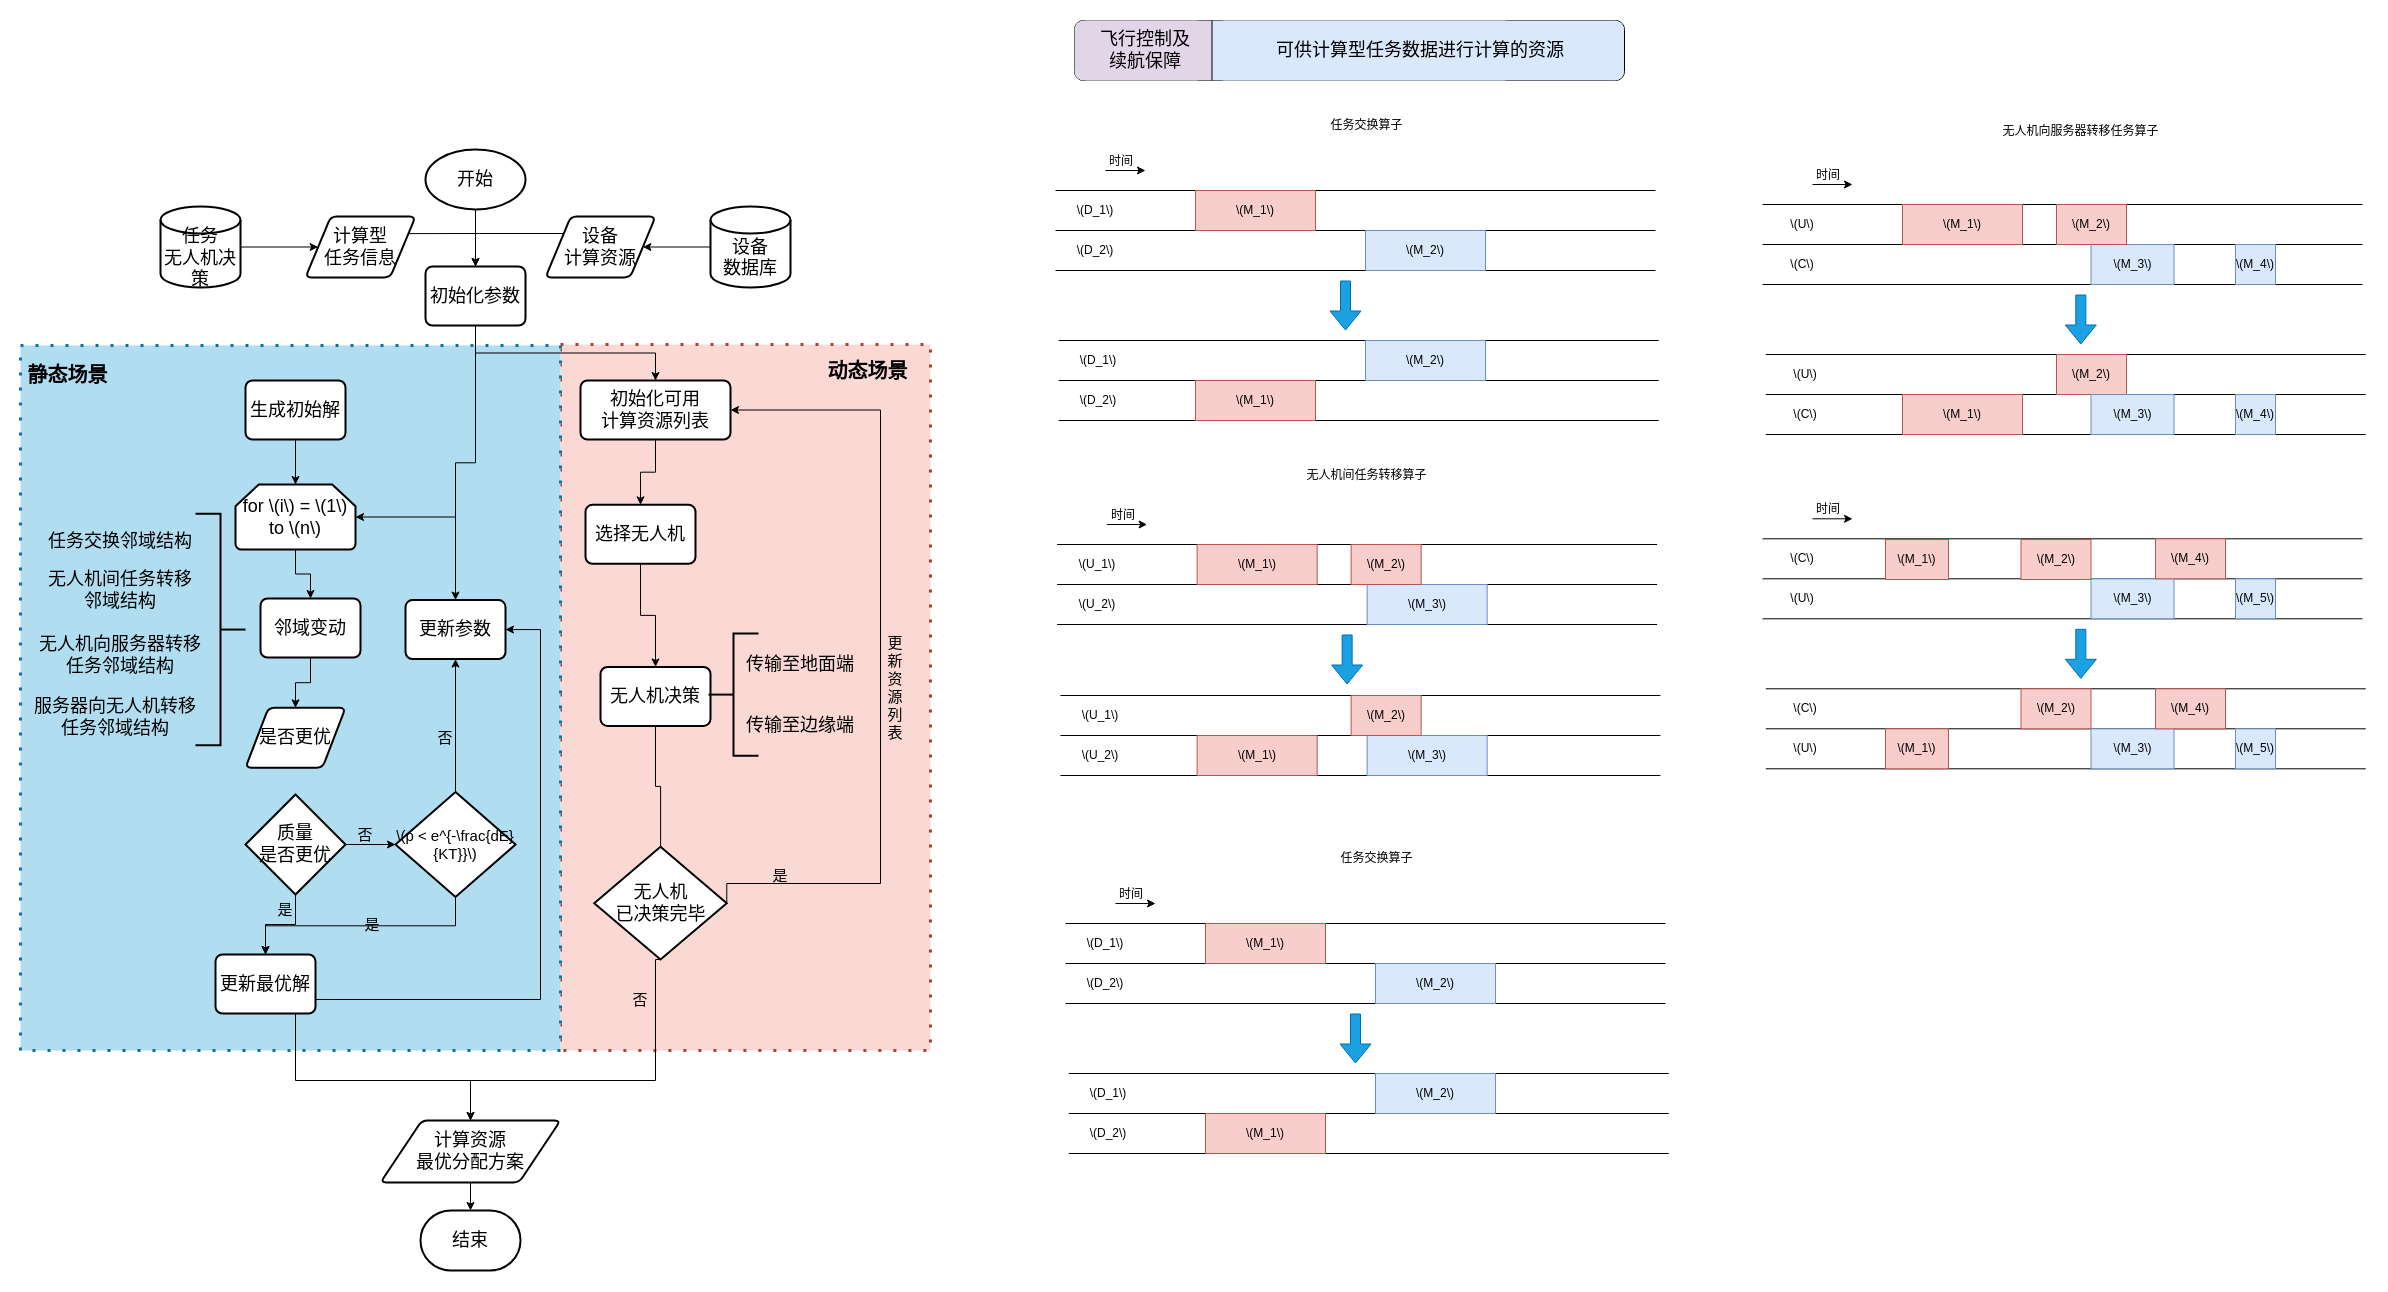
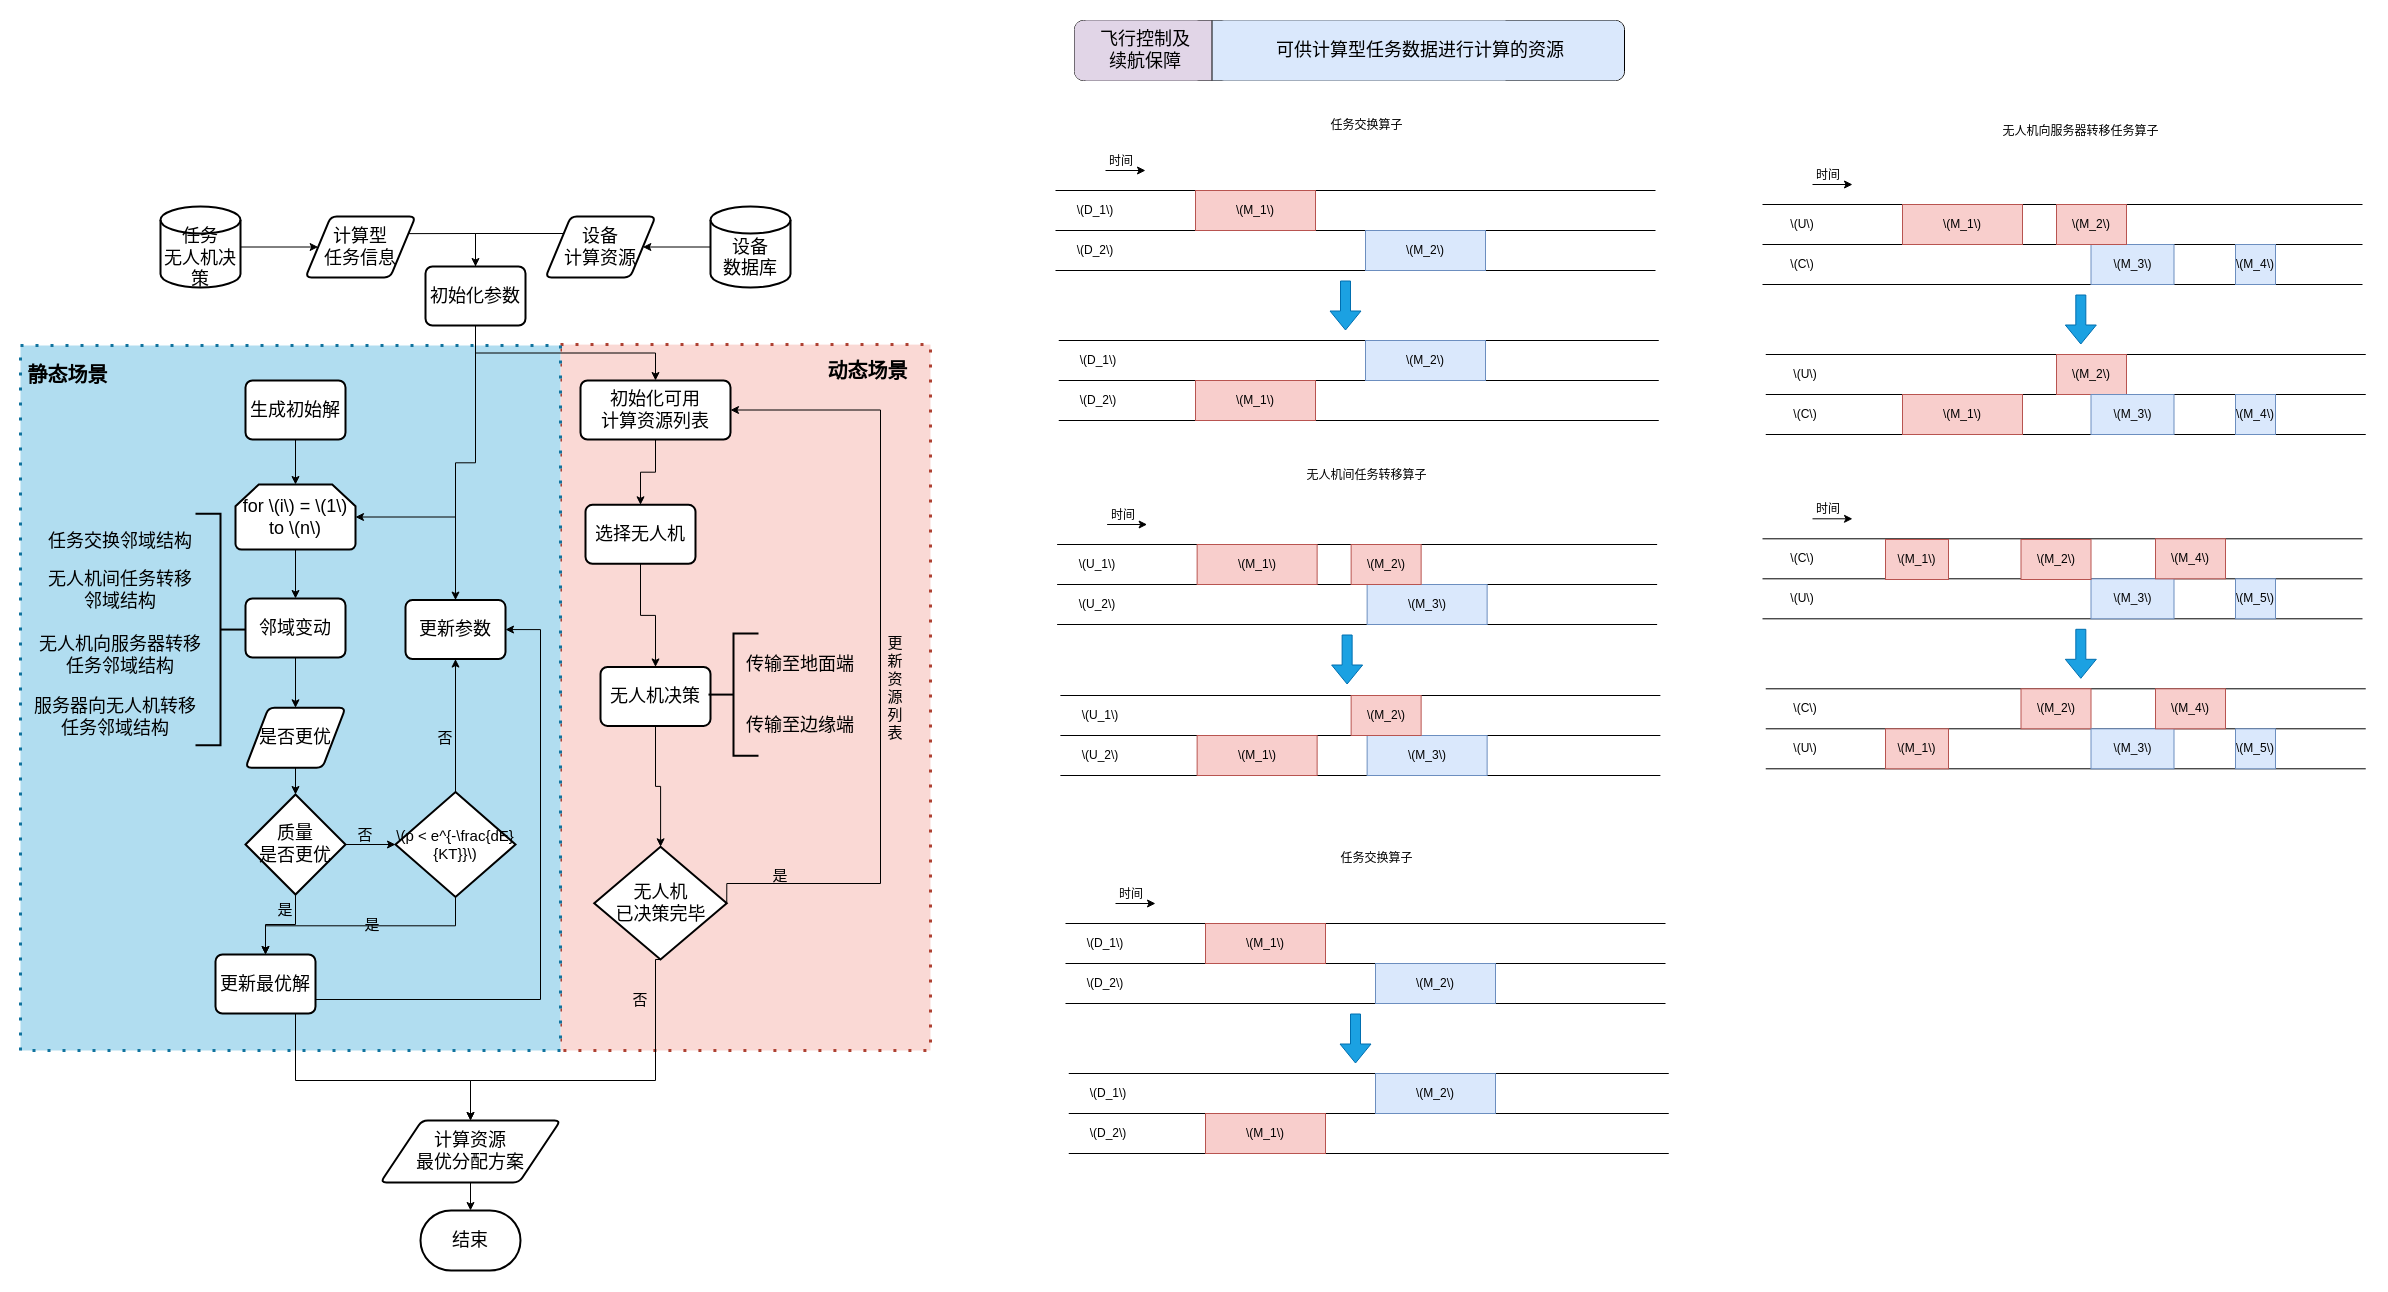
node "开始": removed
edge "开始" -> "初始化参数": removed
node "邻域变动": moved (311, 628) -> (296, 628)
edge "是否更优" -> "质量 是否更优": added
edge "无人机决策" -- "无人机 已决策完毕": arrowhead none -> classic
